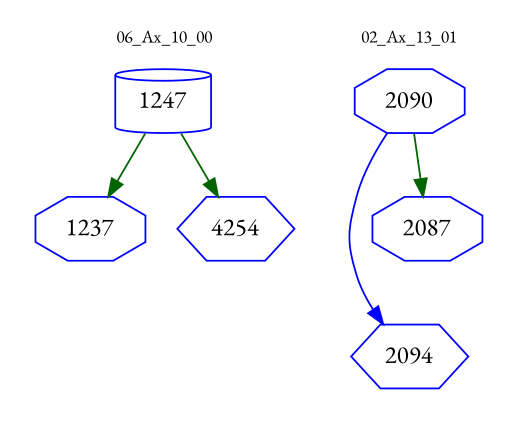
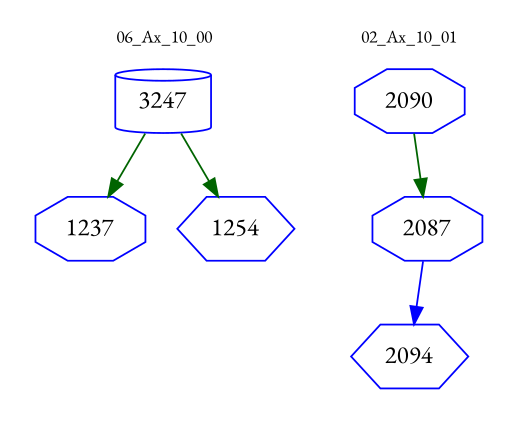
cluster "02_Ax_13_01": label "02_Ax_13_01" -> "02_Ax_10_01"
node "1247": label "1247" -> "3247"
edge "2090" -> "2094": now "2087" -> "2094"
node "4254": label "4254" -> "1254"
